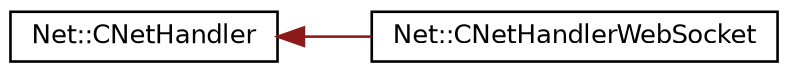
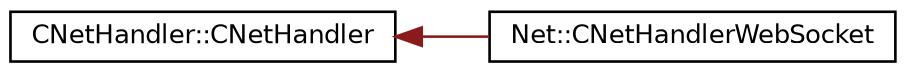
node "Net::CNetHandler": label "Net::CNetHandler" -> "CNetHandler::CNetHandler"
